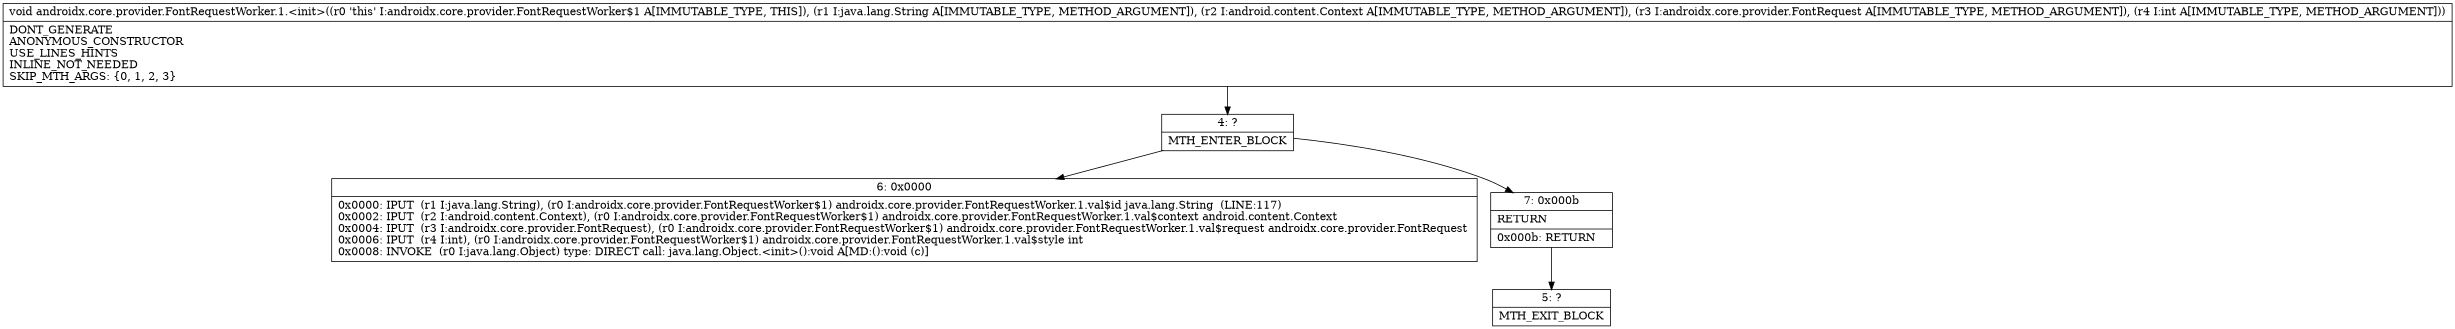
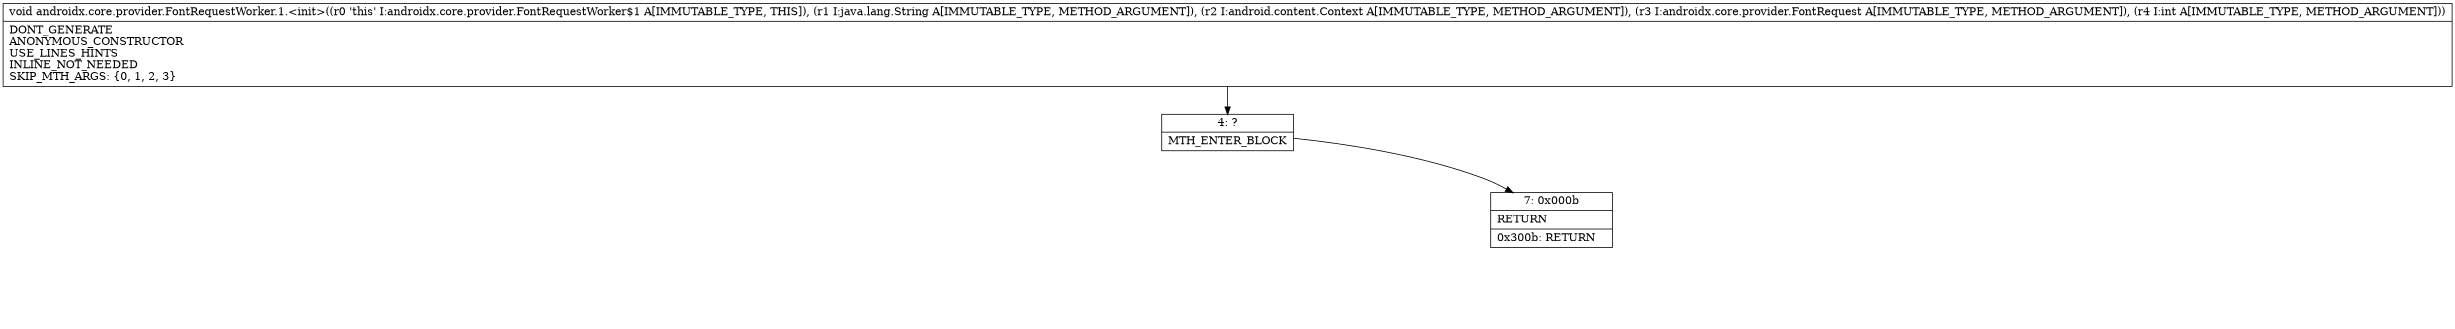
node "6: 0x0000": removed
node "7: 0x000b": text "0x000b: RETURN" -> "0x300b: RETURN"
node "5: ?": removed
